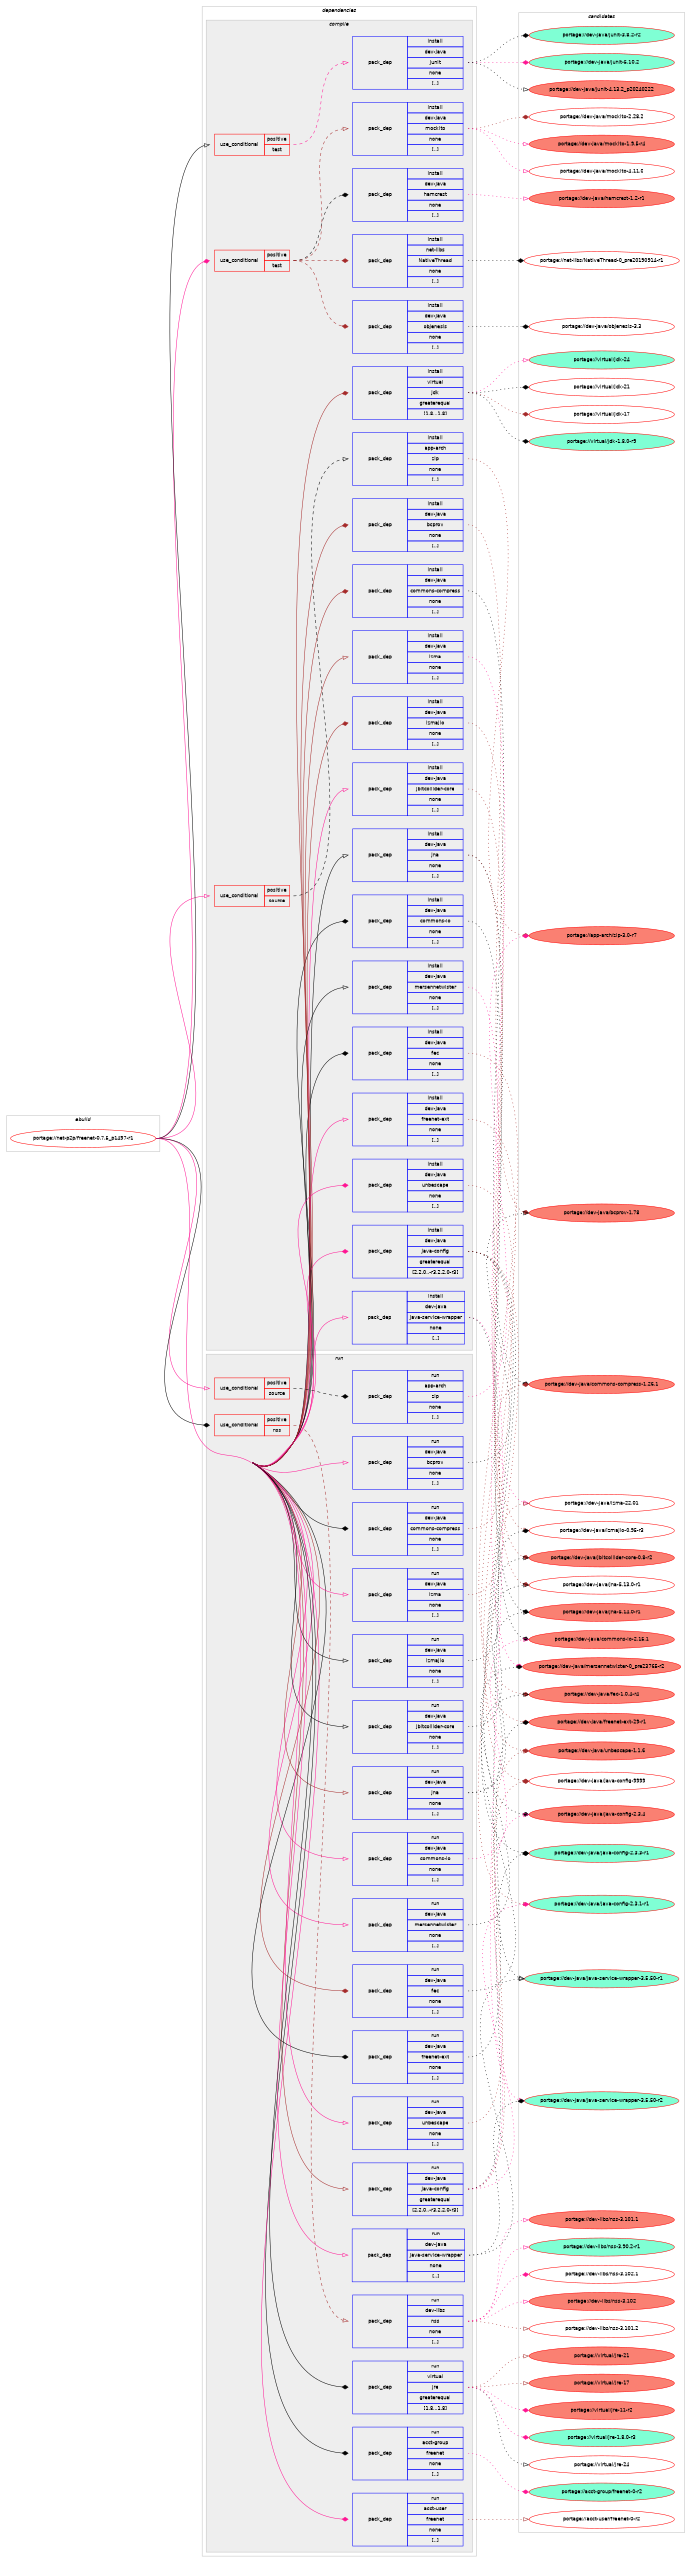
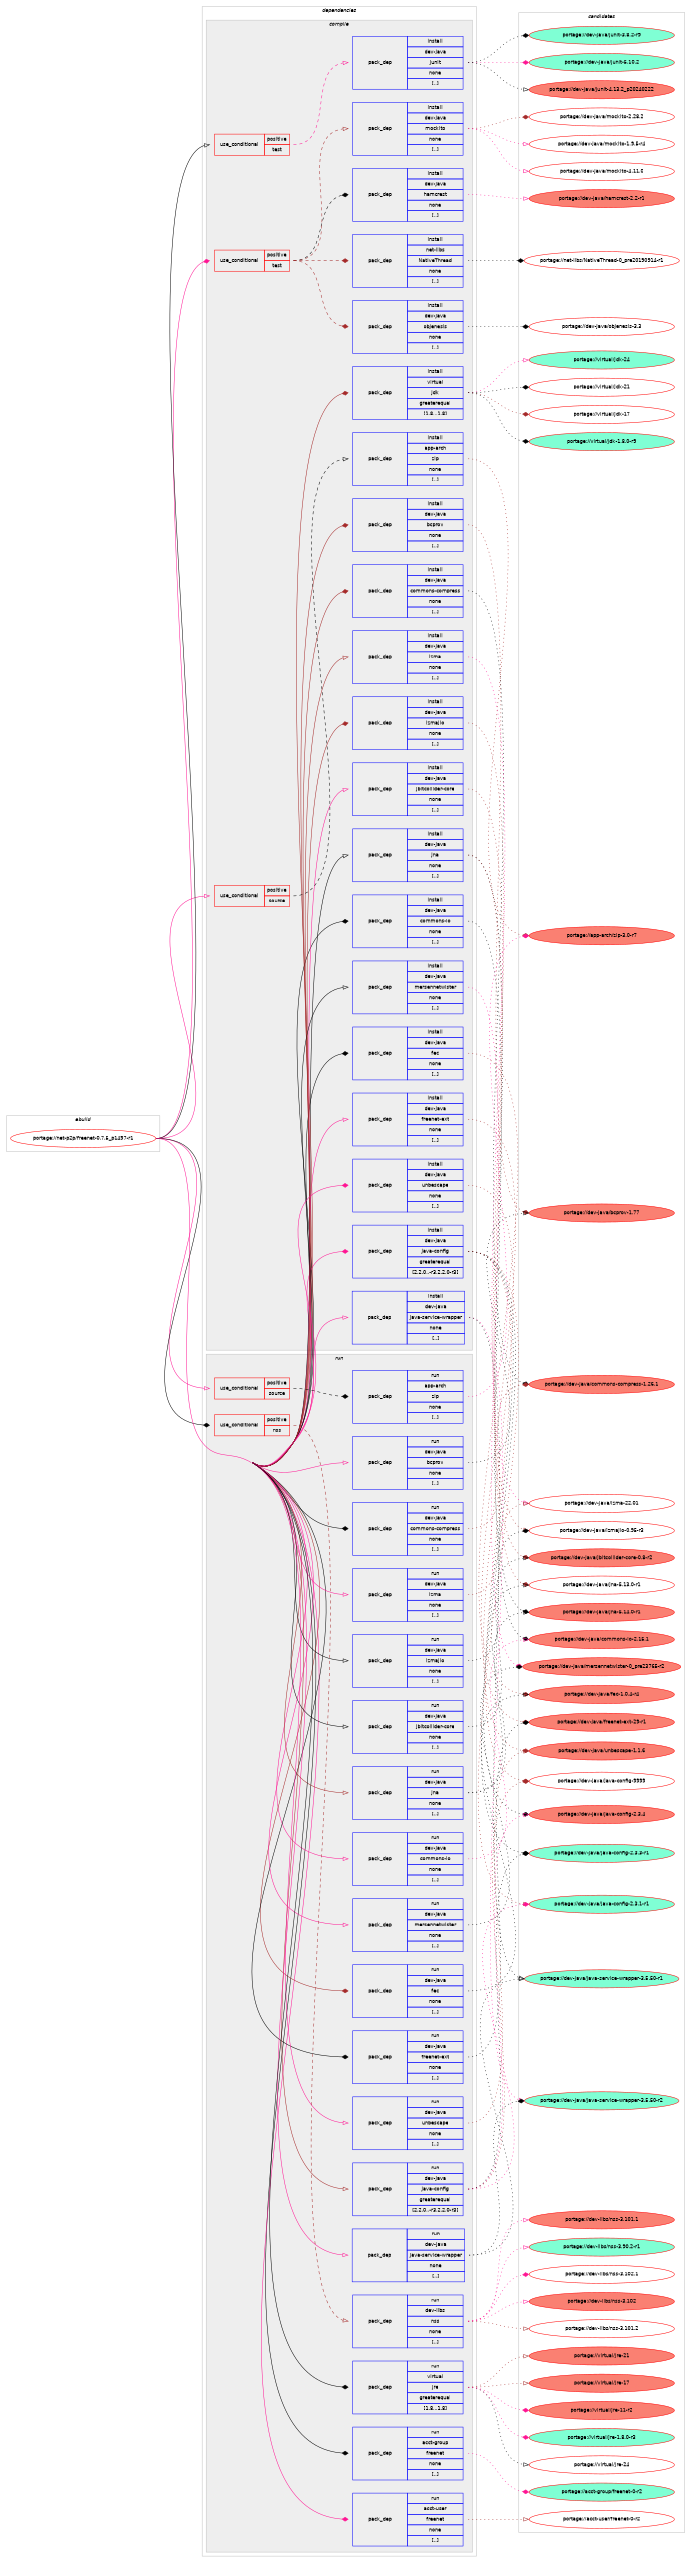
node "portage://dev-java/junit-3.8.2-r2": label "portage://dev-java/junit-3.8.2-r2" -> "portage://dev-java/junit-3.8.2-r9"
node "portage://dev-java/mockito-1.9.5-r4": fillcolor salmon -> white
node "portage://dev-java/hamcrest-1.2-r1": label "portage://dev-java/hamcrest-1.2-r1" -> "portage://dev-java/hamcrest-2.2-r1"
node "portage://dev-java/bcprov-1.78": label "portage://dev-java/bcprov-1.78" -> "portage://dev-java/bcprov-1.77"
